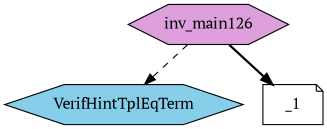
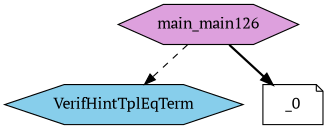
node "inv_main126": label "inv_main126" -> "main_main126"
node "_1": label "_1" -> "_0"
